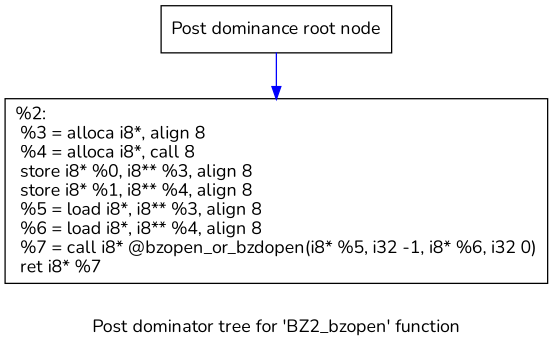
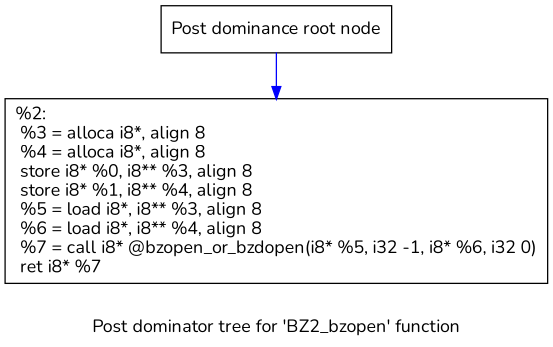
node "%2:": text "%4 = alloca i8*, call 8" -> "%4 = alloca i8*, align 8"
